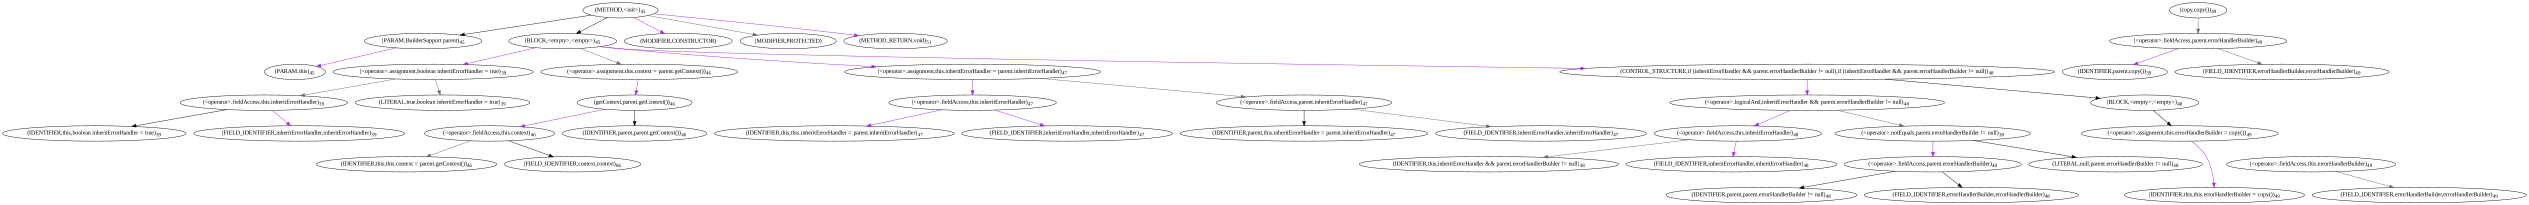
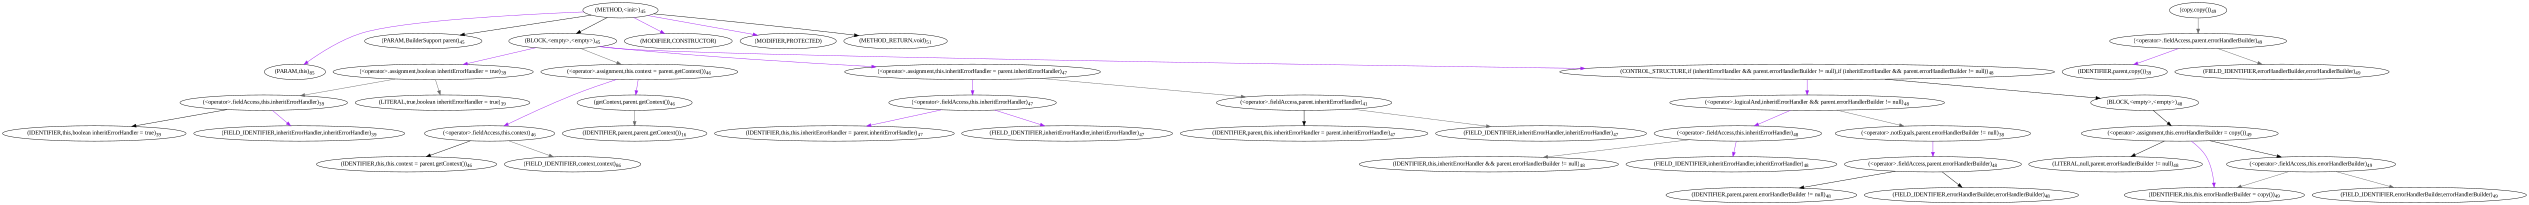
edge "(METHOD,<init>)" -> "(METHOD_RETURN,void)": color purple -> black
edge "(METHOD,<init>)" -> "(MODIFIER,PROTECTED)": color gray40 -> purple
edge "(PARAM,BuilderSupport parent)" -> "(PARAM,this)": now "(METHOD,<init>)" -> "(PARAM,this)"
node "(PARAM,this)": text "45" -> "85"
node "(<operator>.fieldAccess,parent.inheritErrorHandler)": text "47" -> "41"
edge "(getContext,parent.getContext())" -> "(IDENTIFIER,parent,parent.getContext())": color black -> gray40
edge "(getContext,parent.getContext())" -> "(<operator>.fieldAccess,this.context)": now "(<operator>.assignment,this.context = parent.getContext())" -> "(<operator>.fieldAccess,this.context)"
node "(IDENTIFIER,parent,parent.getContext())": text "46" -> "16"
edge "(<operator>.fieldAccess,this.context)" -> "(IDENTIFIER,this,this.context = parent.getContext())": color gray40 -> black
edge "(<operator>.fieldAccess,this.context)" -> "(FIELD_IDENTIFIER,context,context)": color black -> gray40
edge "(<operator>.assignment,this.errorHandlerBuilder = copy())" -> "(<operator>.fieldAccess,this.errorHandlerBuilder)": added
edge "(<operator>.notEquals,parent.errorHandlerBuilder != null)" -> "(LITERAL,null,parent.errorHandlerBuilder != null)": now "(<operator>.assignment,this.errorHandlerBuilder = copy())" -> "(LITERAL,null,parent.errorHandlerBuilder != null)"
edge "(<operator>.fieldAccess,this.errorHandlerBuilder)" -> "(IDENTIFIER,this,this.errorHandlerBuilder = copy())": added
